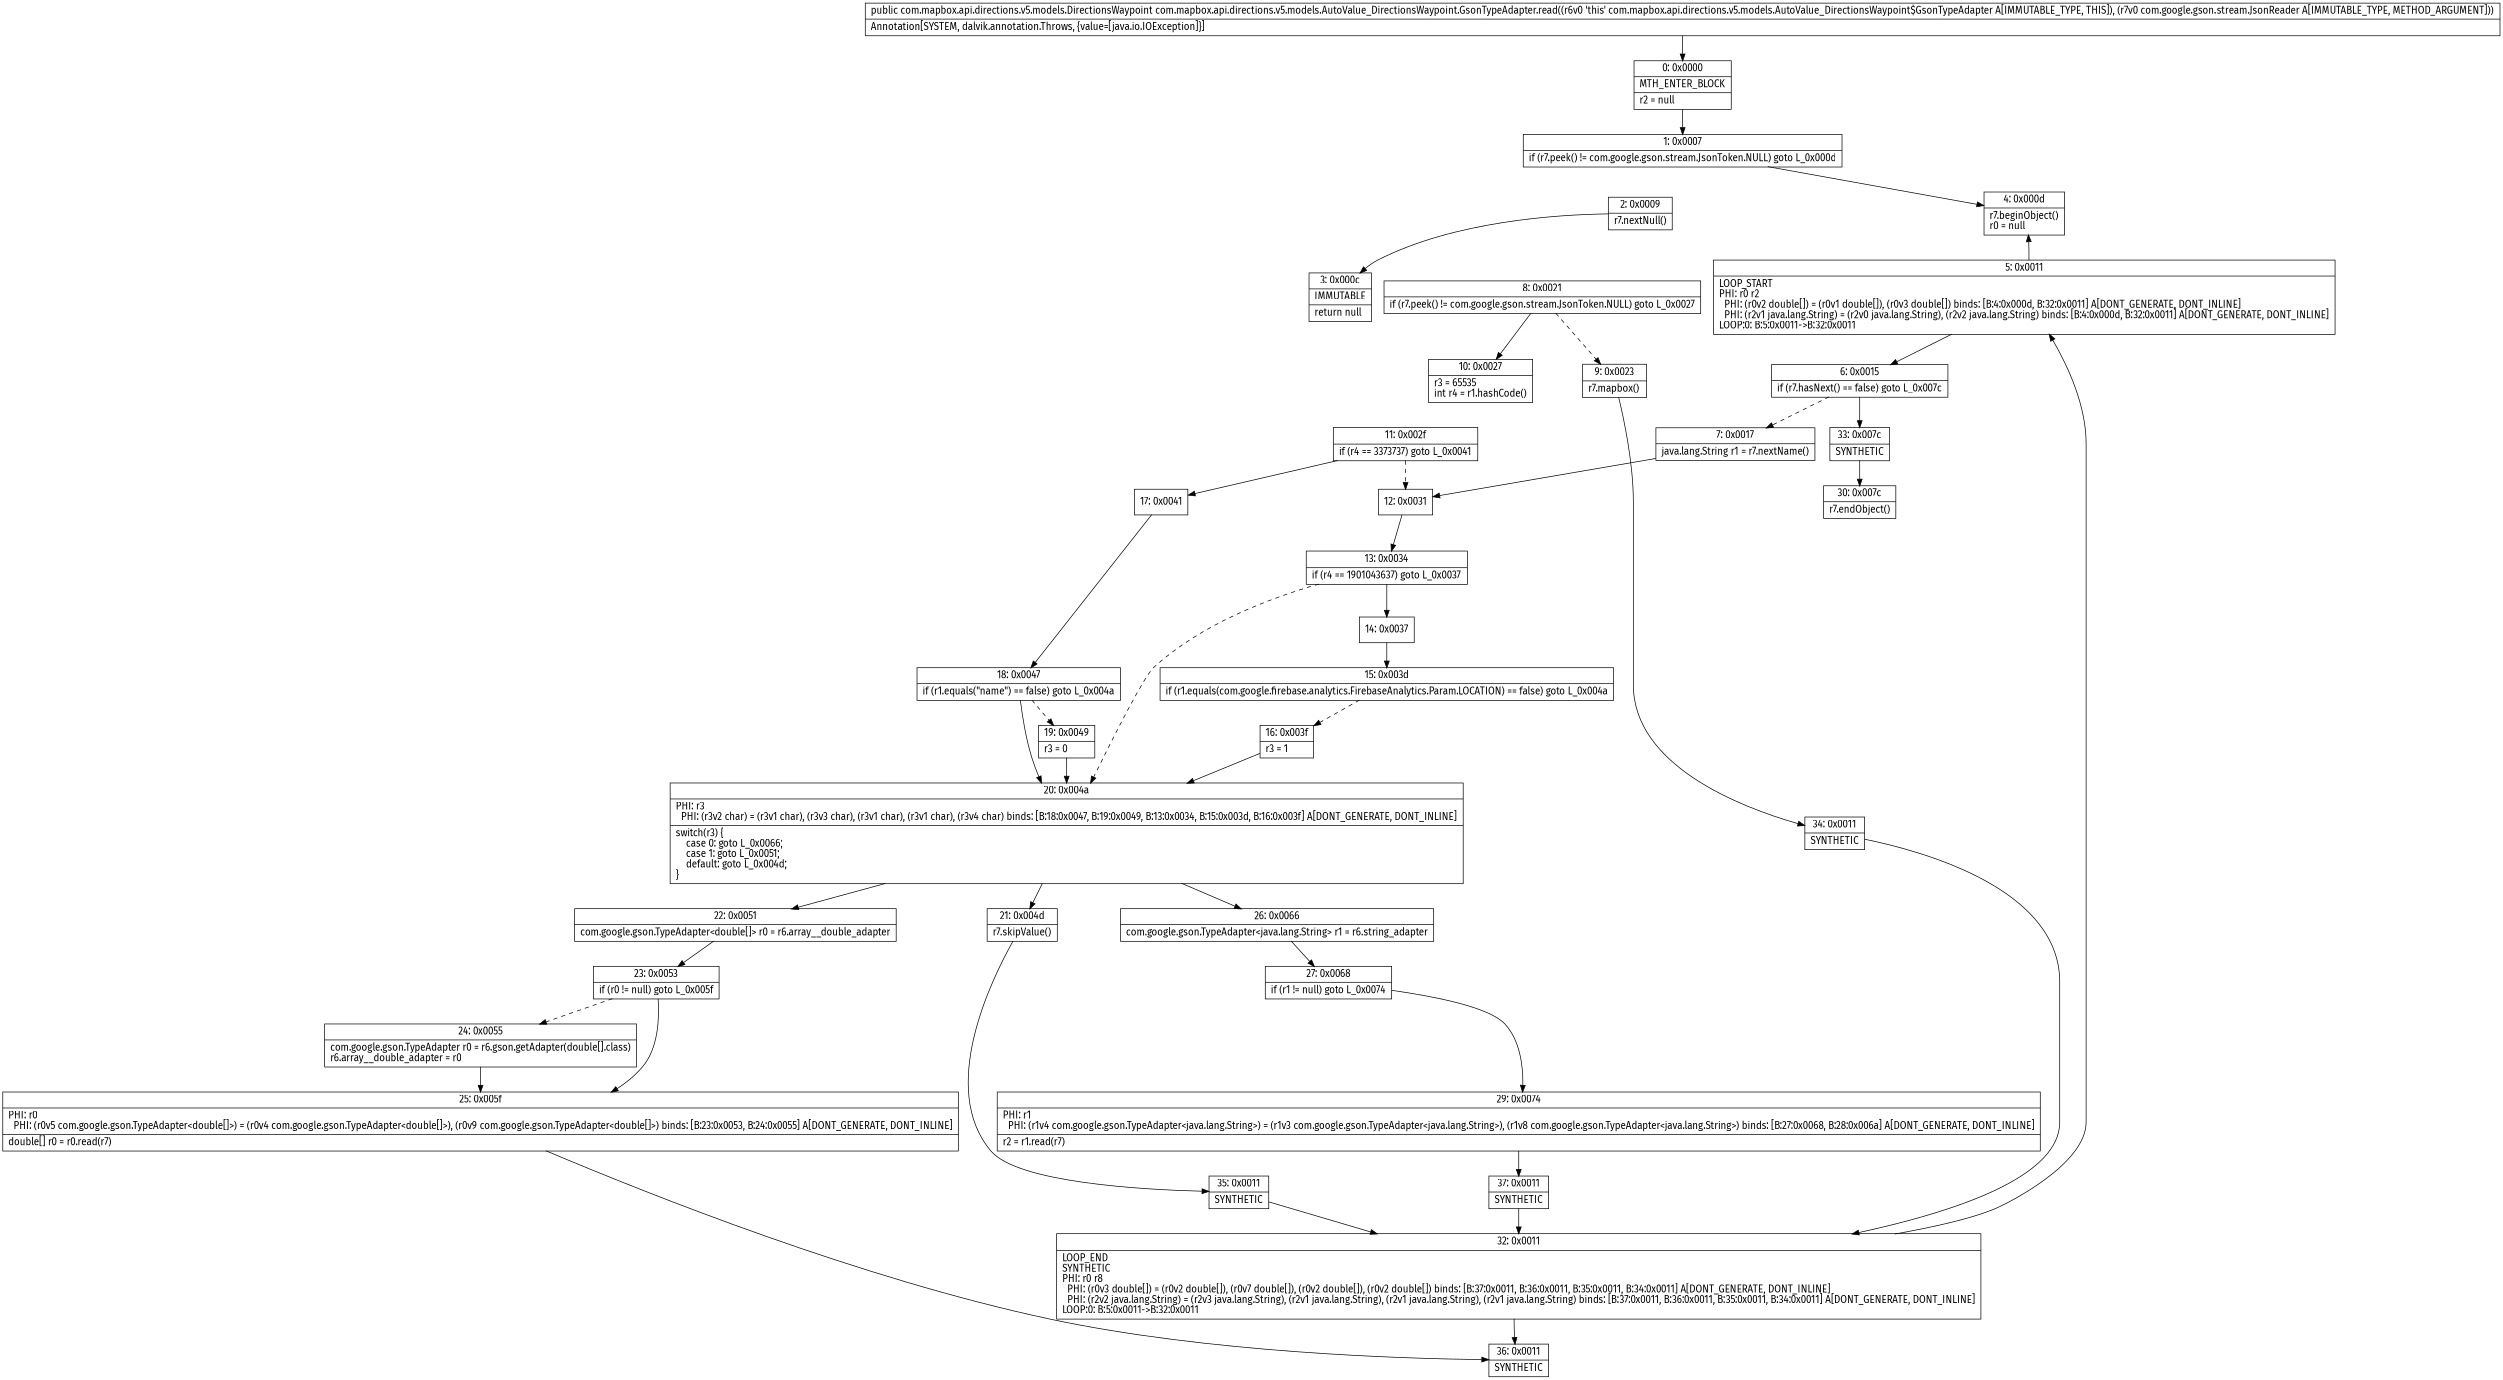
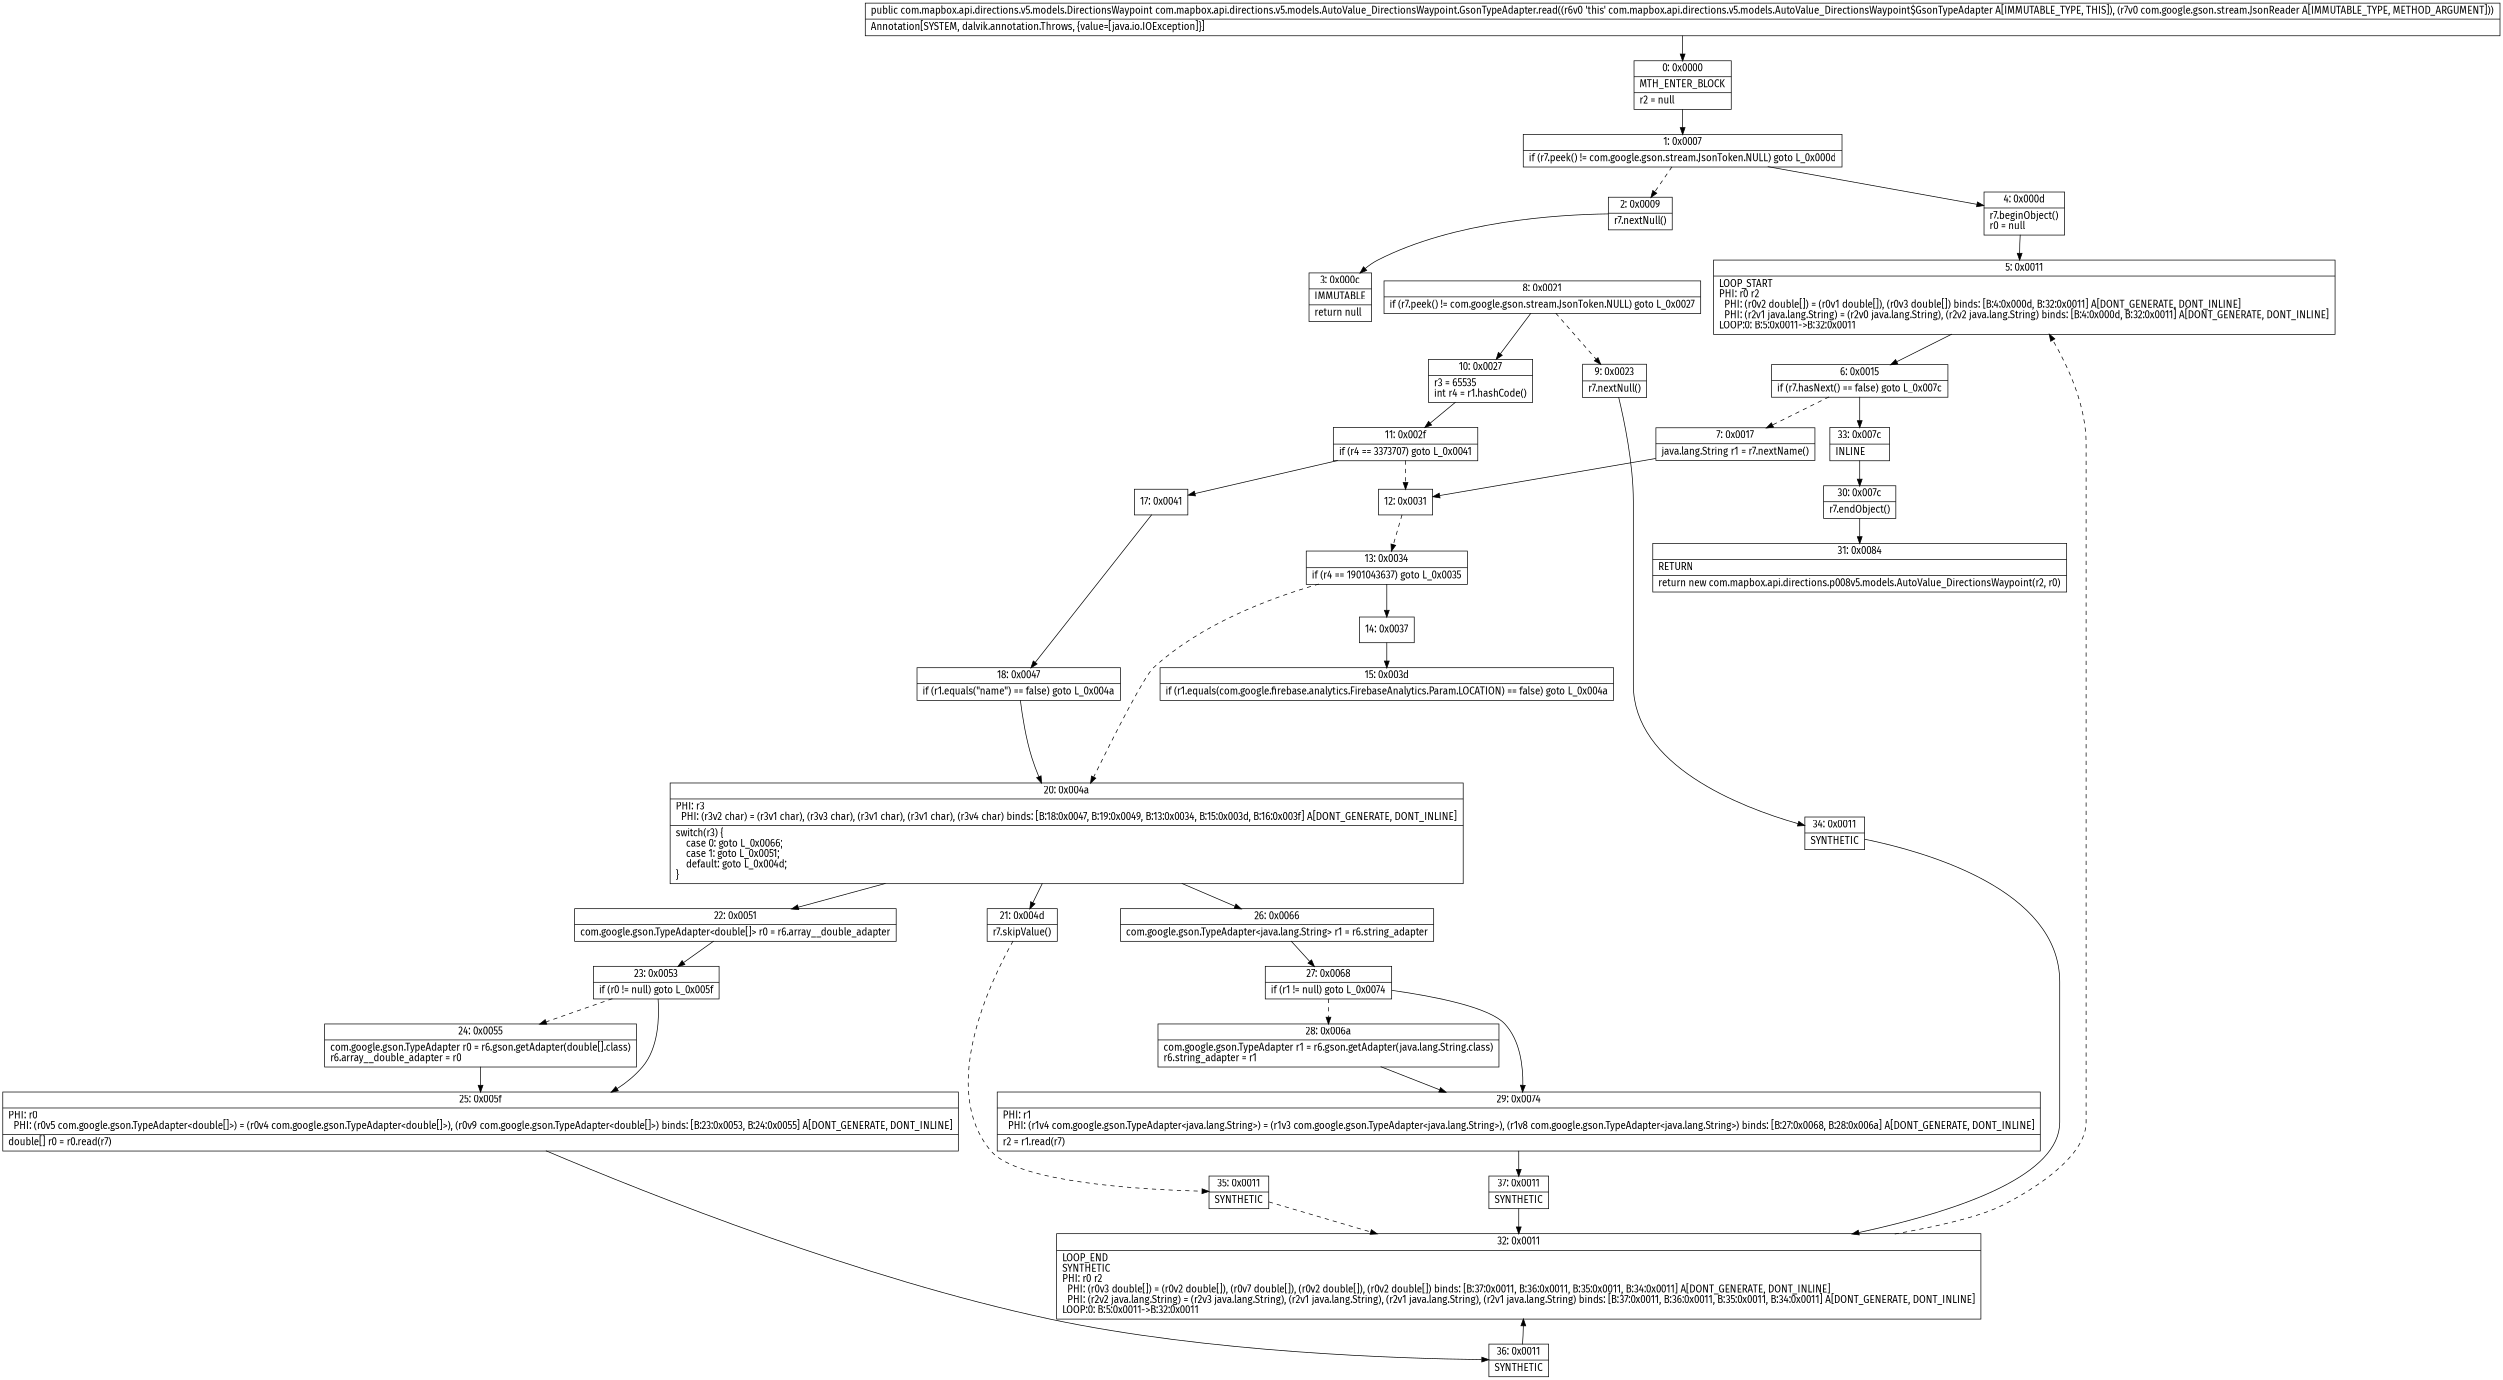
edge "1: 0x0007" -> "2: 0x0009": added
edge "5: 0x0011" -> "4: 0x000d": reversed
node "9: 0x0023": text "r7.mapbox()" -> "r7.nextNull()"
edge "10: 0x0027" -> "11: 0x002f": added
node "11: 0x002f": text "if (r4 == 3373737) goto L_0x0041" -> "if (r4 == 3373707) goto L_0x0041"
node "33: 0x007c": text "SYNTHETIC" -> "INLINE"
edge "12: 0x0031" -> "13: 0x0034": style solid -> dashed
node "31: 0x0084": added
node "13: 0x0034": text "if (r4 == 1901043637) goto L_0x0037" -> "if (r4 == 1901043637) goto L_0x0035"
node "19: 0x0049": removed
node "16: 0x003f": removed
edge "32: 0x0011" -> "5: 0x0011": style solid -> dashed
node "28: 0x006a": added
edge "21: 0x004d" -> "35: 0x0011": style solid -> dashed
edge "35: 0x0011" -> "32: 0x0011": style solid -> dashed
node "32: 0x0011": text "PHI: r0 r8" -> "PHI: r0 r2"
edge "32: 0x0011" -> "36: 0x0011": reversed
